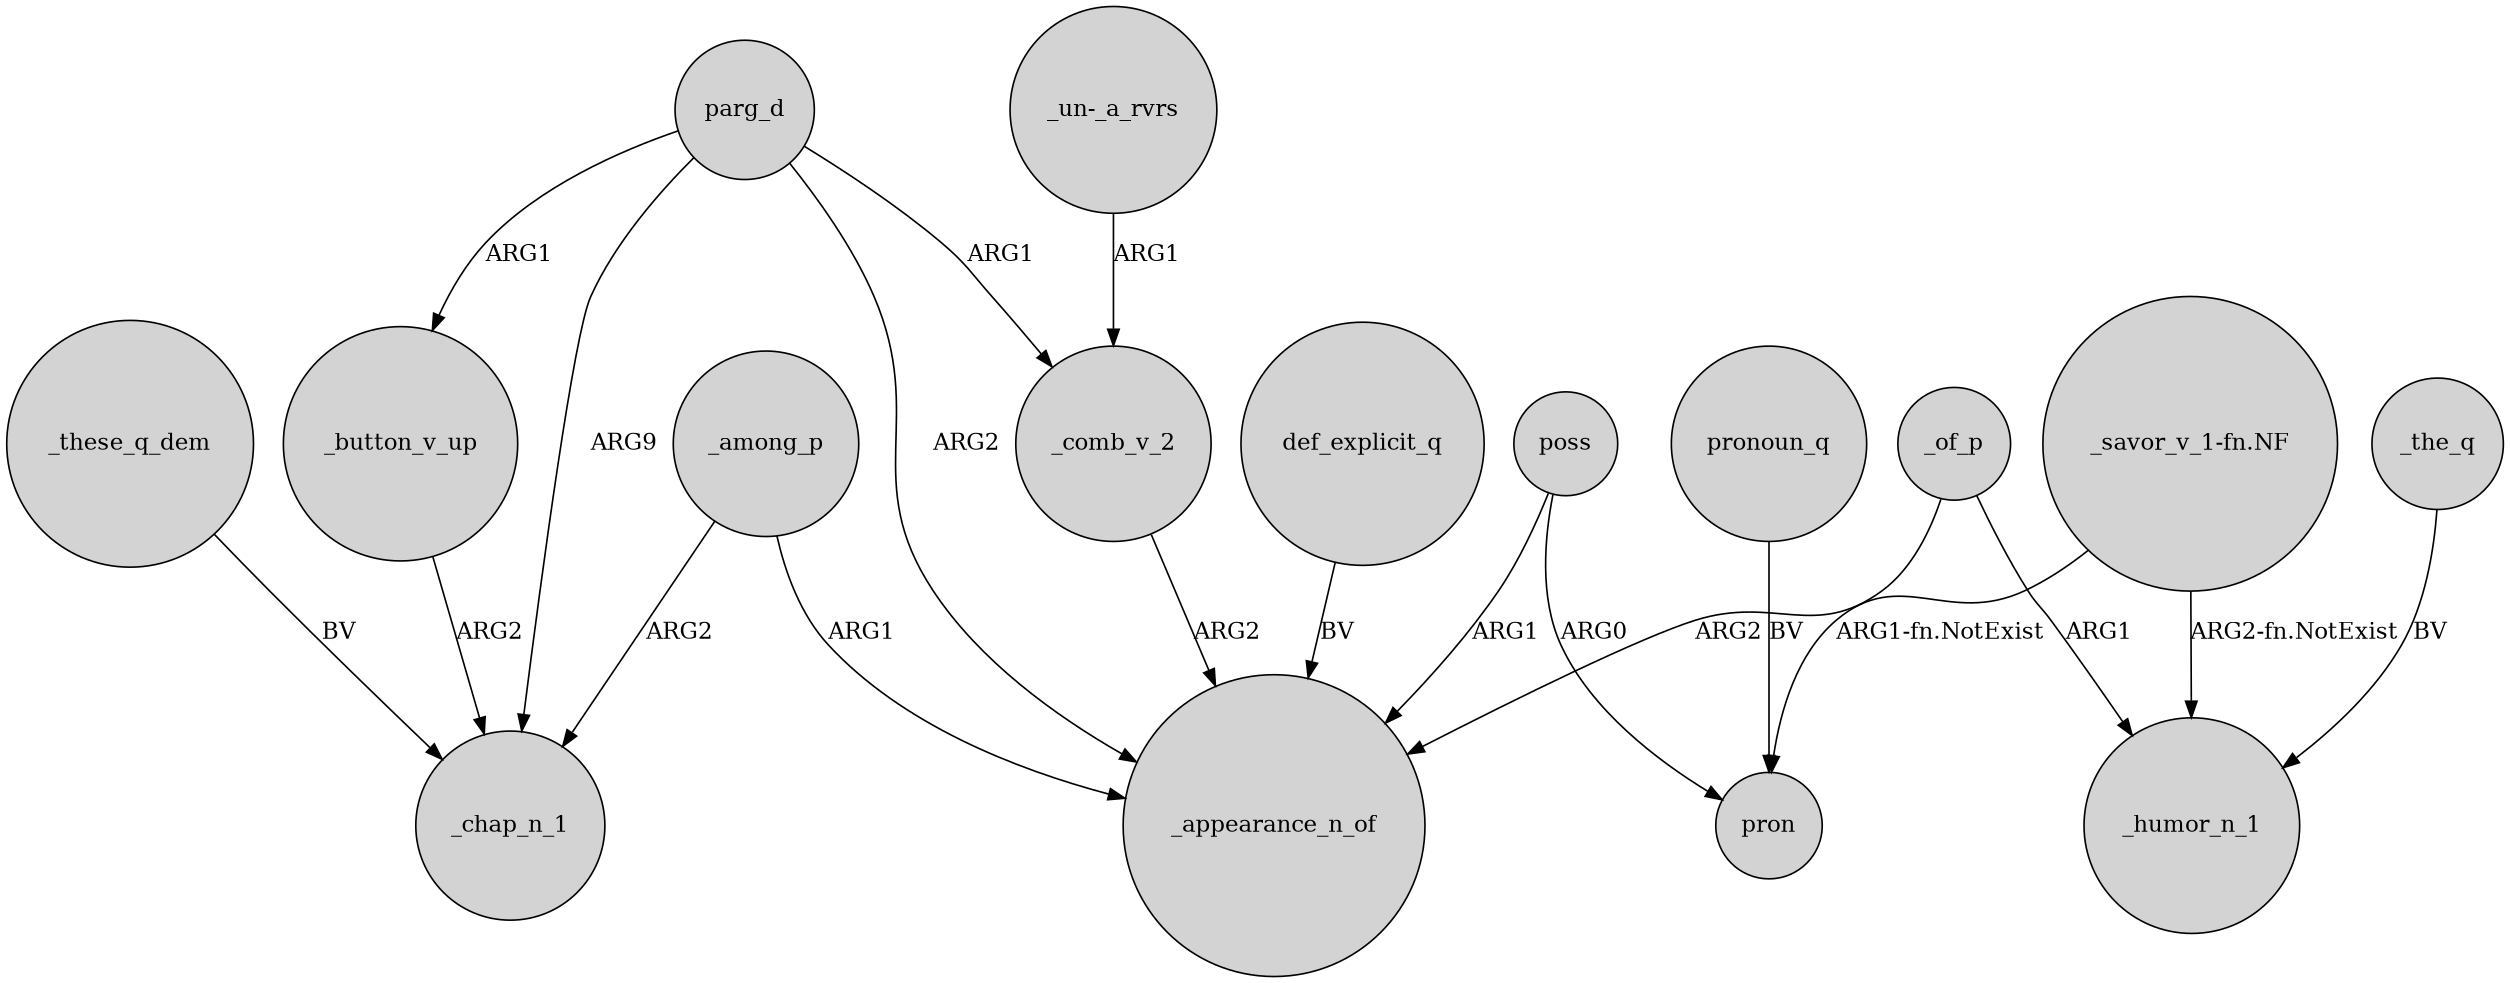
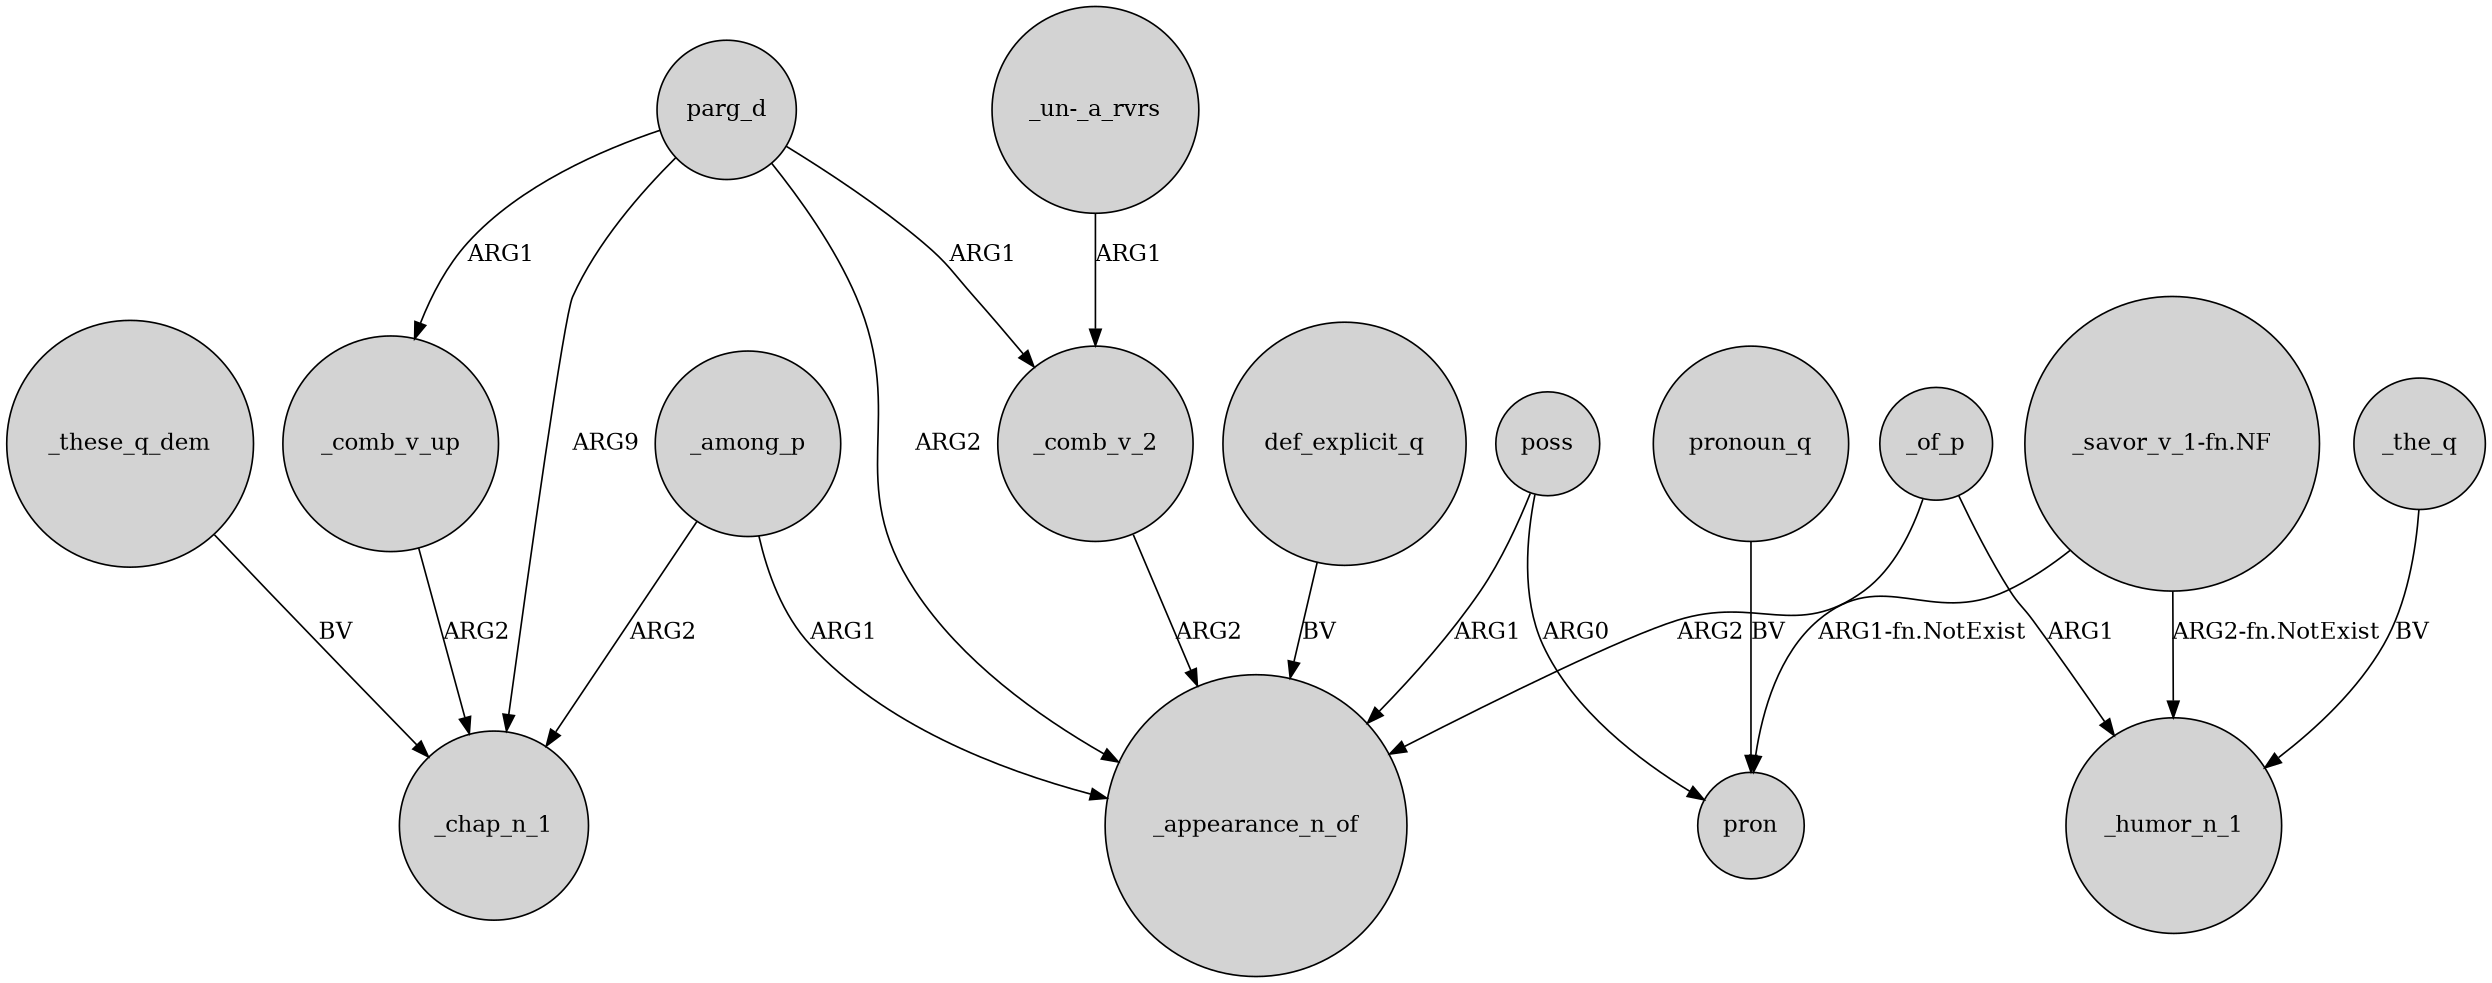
node "_button_v_up": label "_button_v_up" -> "_comb_v_up"
